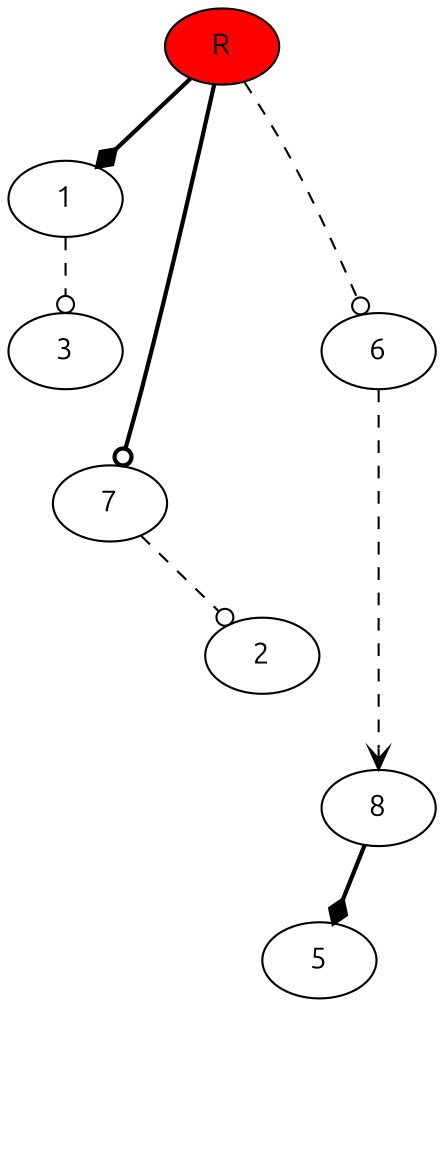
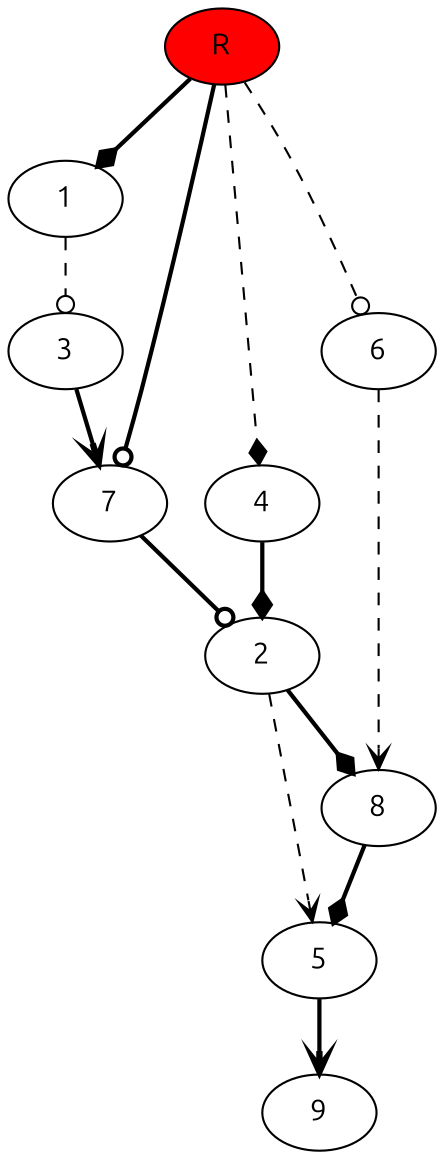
edge "3" -> "7": added
node "4": added
edge "7" -> "2": style dashed -> bold
edge "2" -> "8": added
edge "2" -> "5": added
node "9": added
